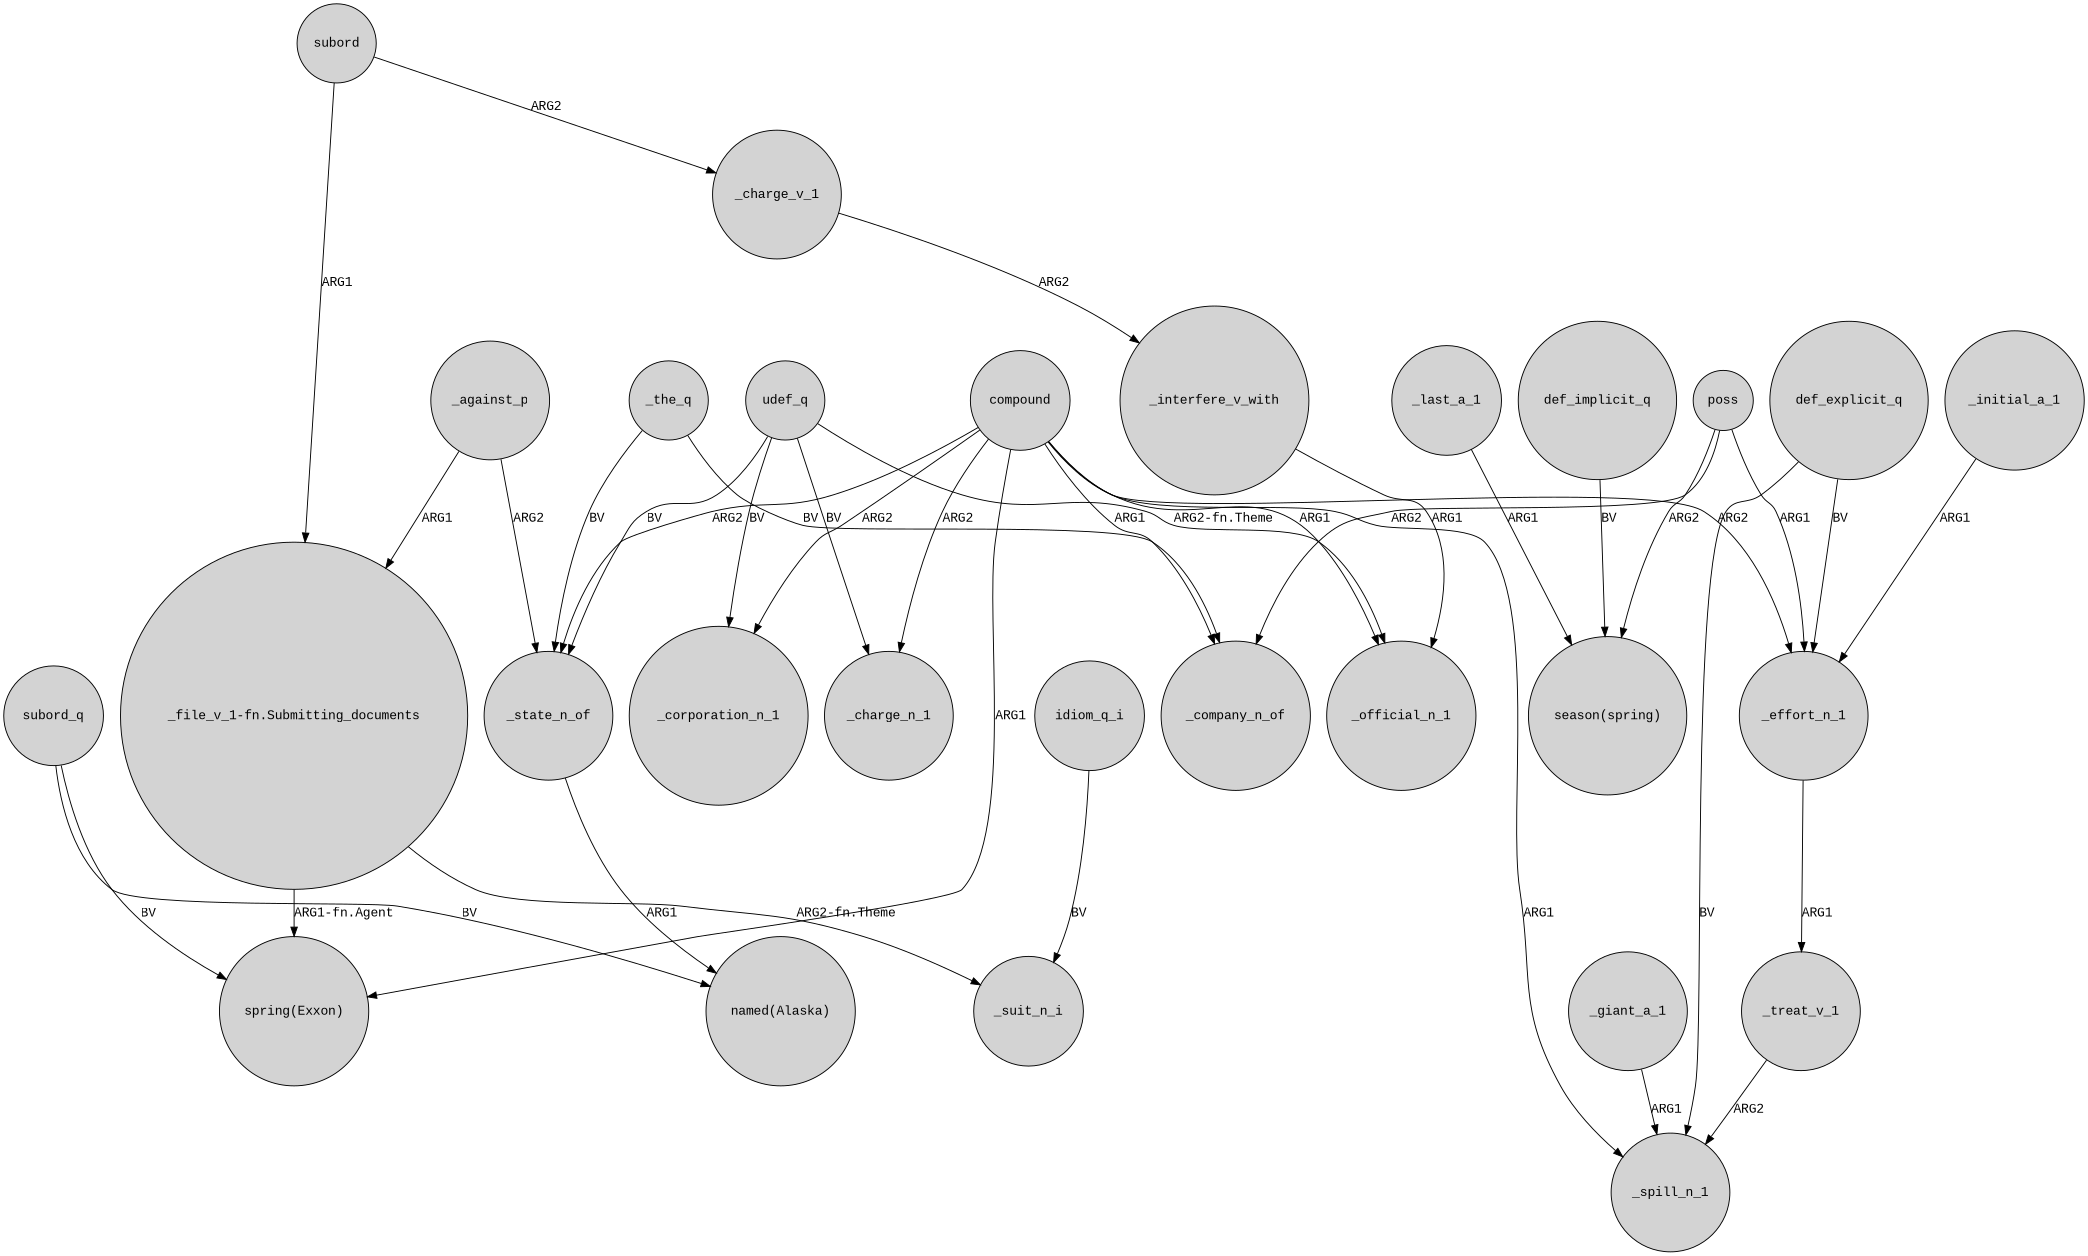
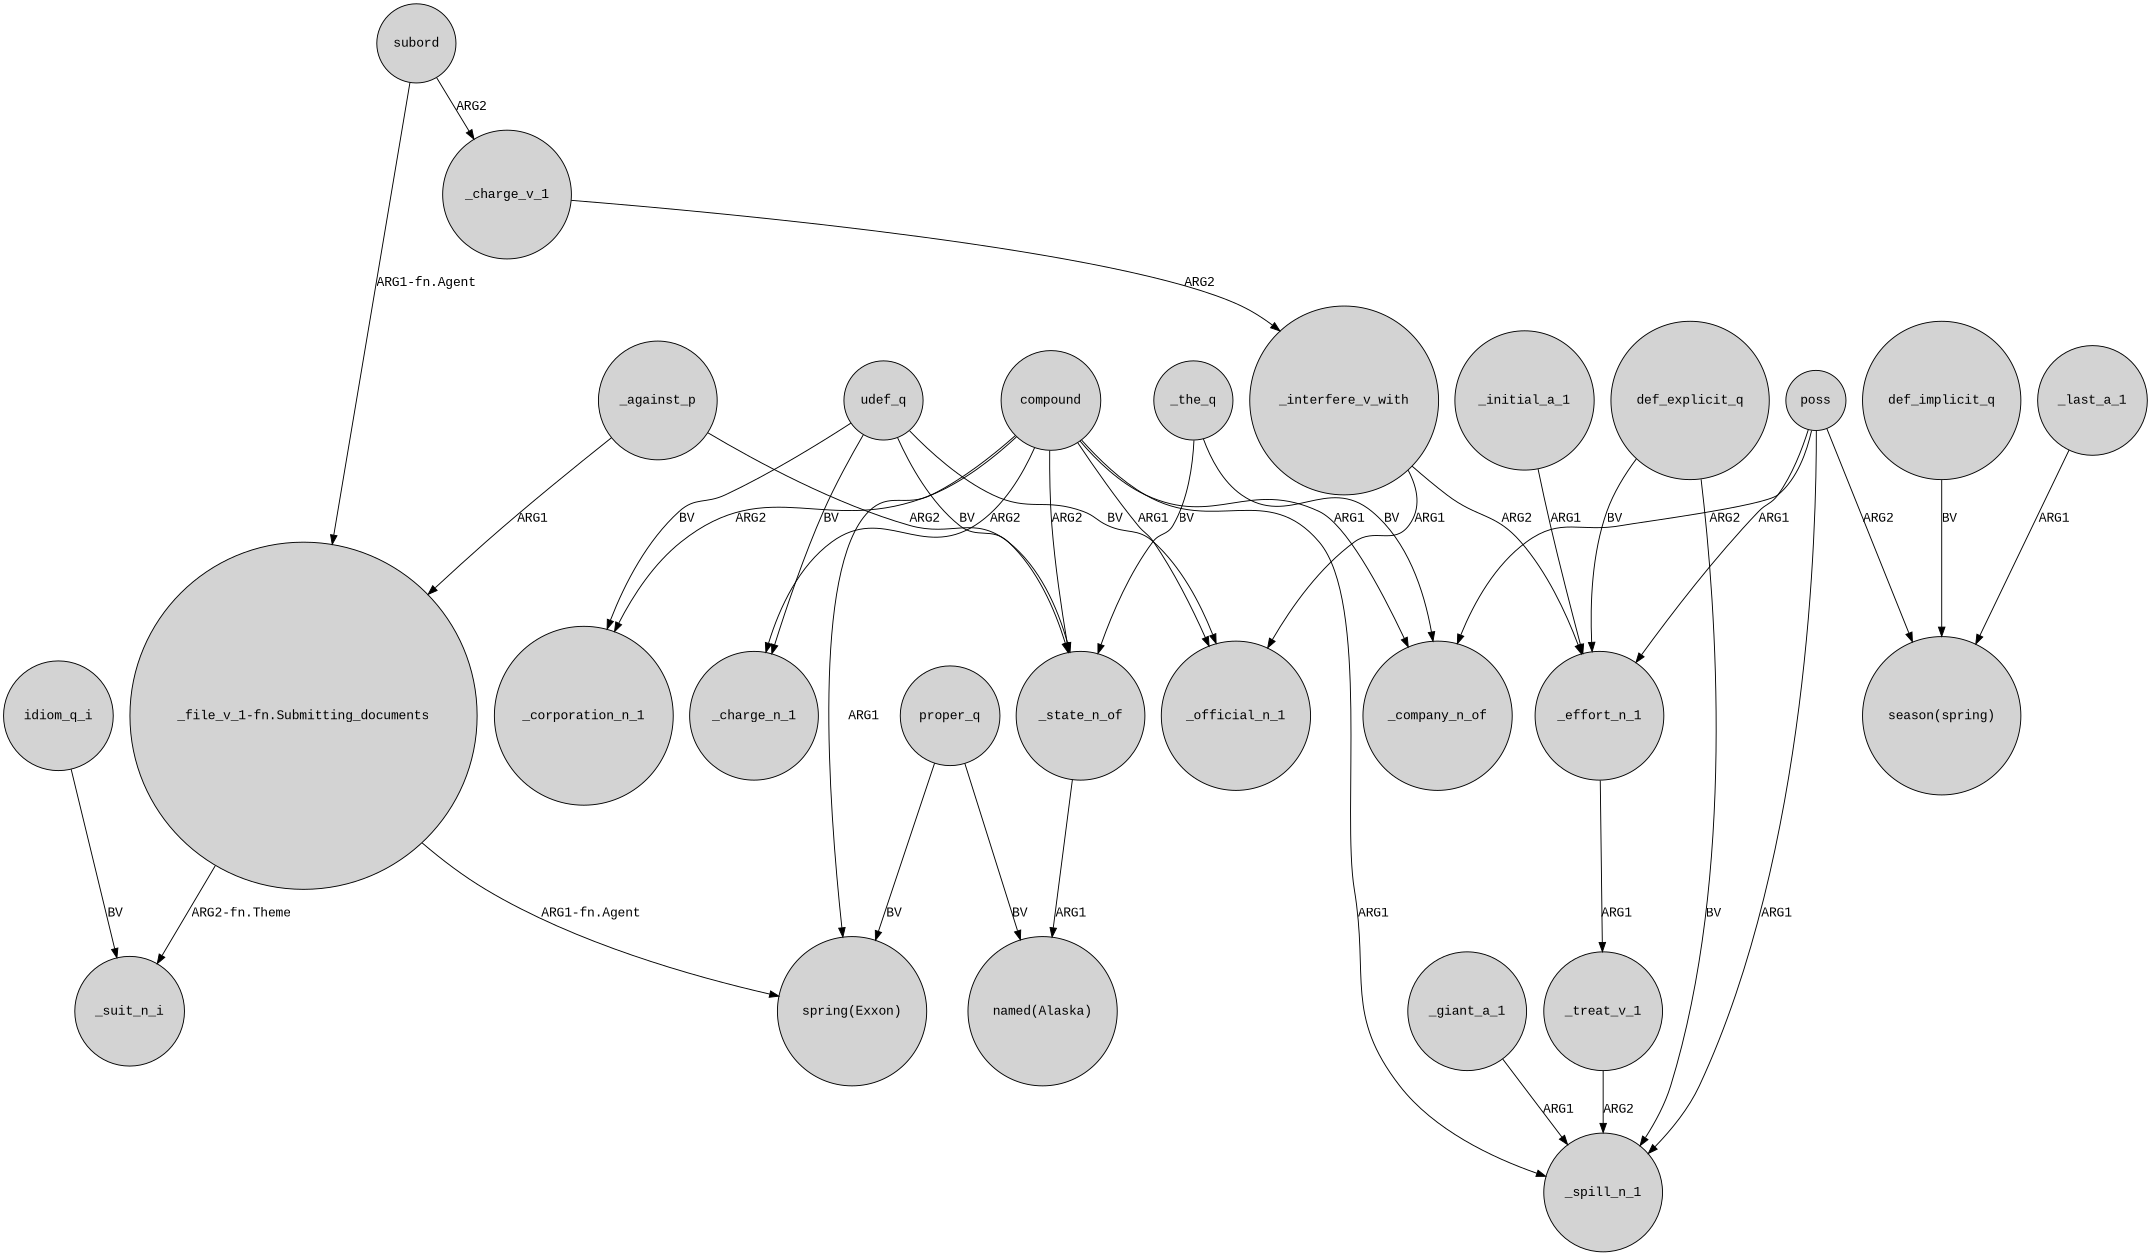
edge "subord" -> "_file_v_1-fn.Submitting_documents": label "ARG1" -> "ARG1-fn.Agent"
edge "compound" -> "_effort_n_1": now "_interfere_v_with" -> "_effort_n_1"
edge "udef_q" -> "_official_n_1": label "ARG2-fn.Theme" -> "BV"
node "subord_q": label "subord_q" -> "proper_q"
edge "poss" -> "_spill_n_1": added, label "ARG1"
